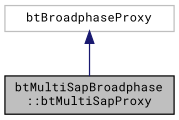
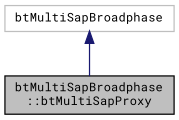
node "btBroadphaseProxy": label "btBroadphaseProxy" -> "btMultiSapBroadphase"
